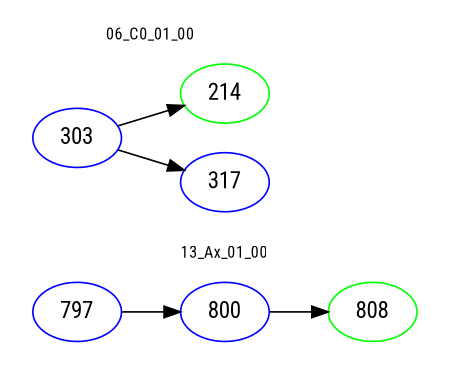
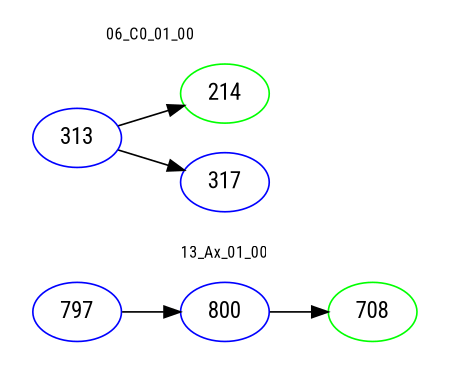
node "303": label "303" -> "313"
node "808": label "808" -> "708"
